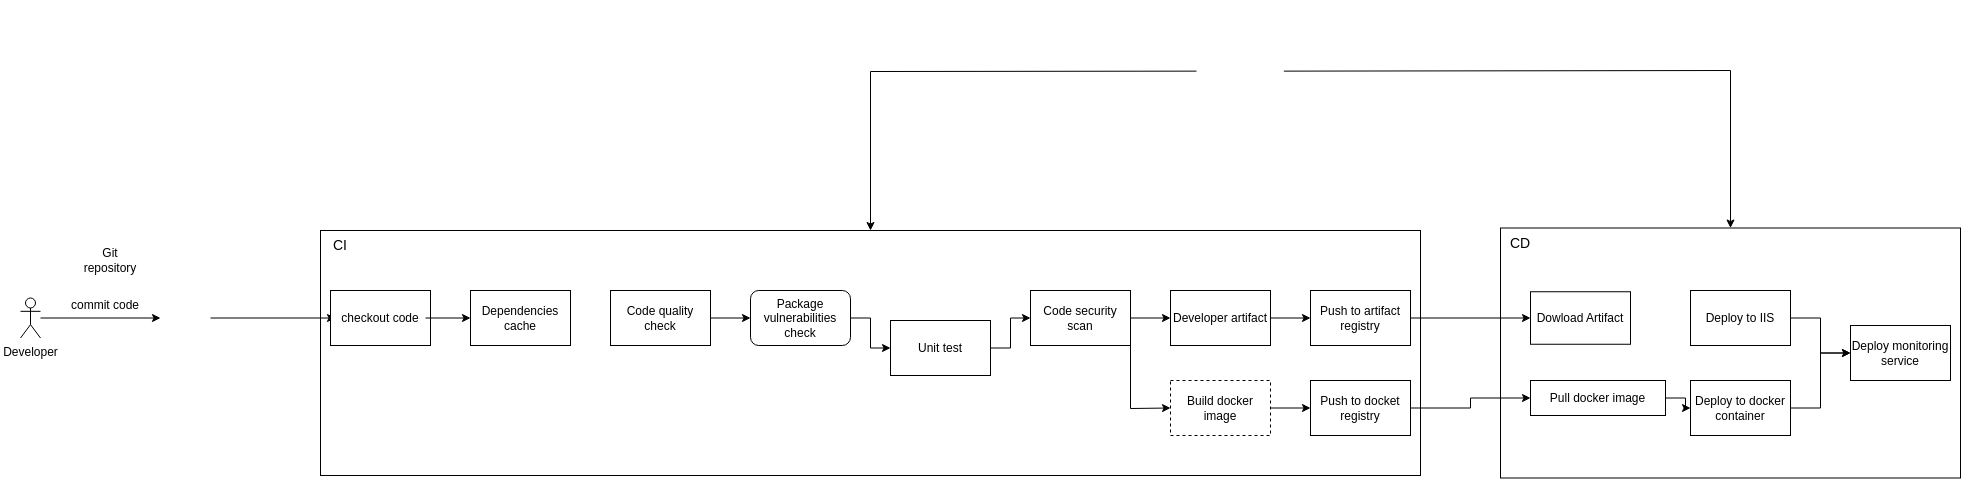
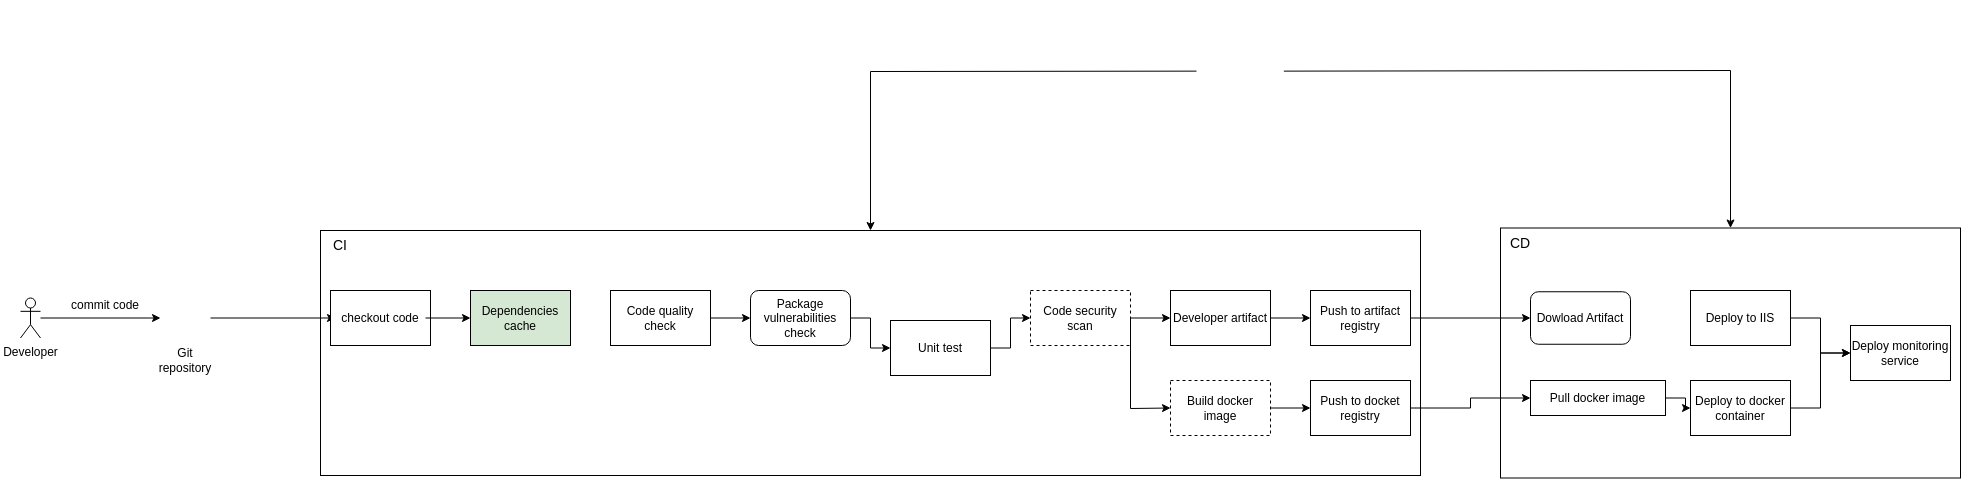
node "Git repository": moved (111, 261) -> (186, 361)
node "Dependencies cache": fillcolor #ffffff -> #d5e8d4
node "Code security scan": style solid -> dashed
node "Dowload Artifact": shape rectangle -> rounded rectangle
